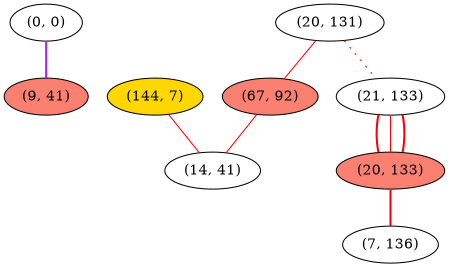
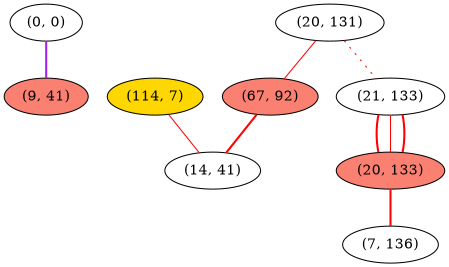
node "(144, 7)": label "(144, 7)" -> "(114, 7)"
edge "(67, 92)" -- "(14, 41)": style solid -> bold
